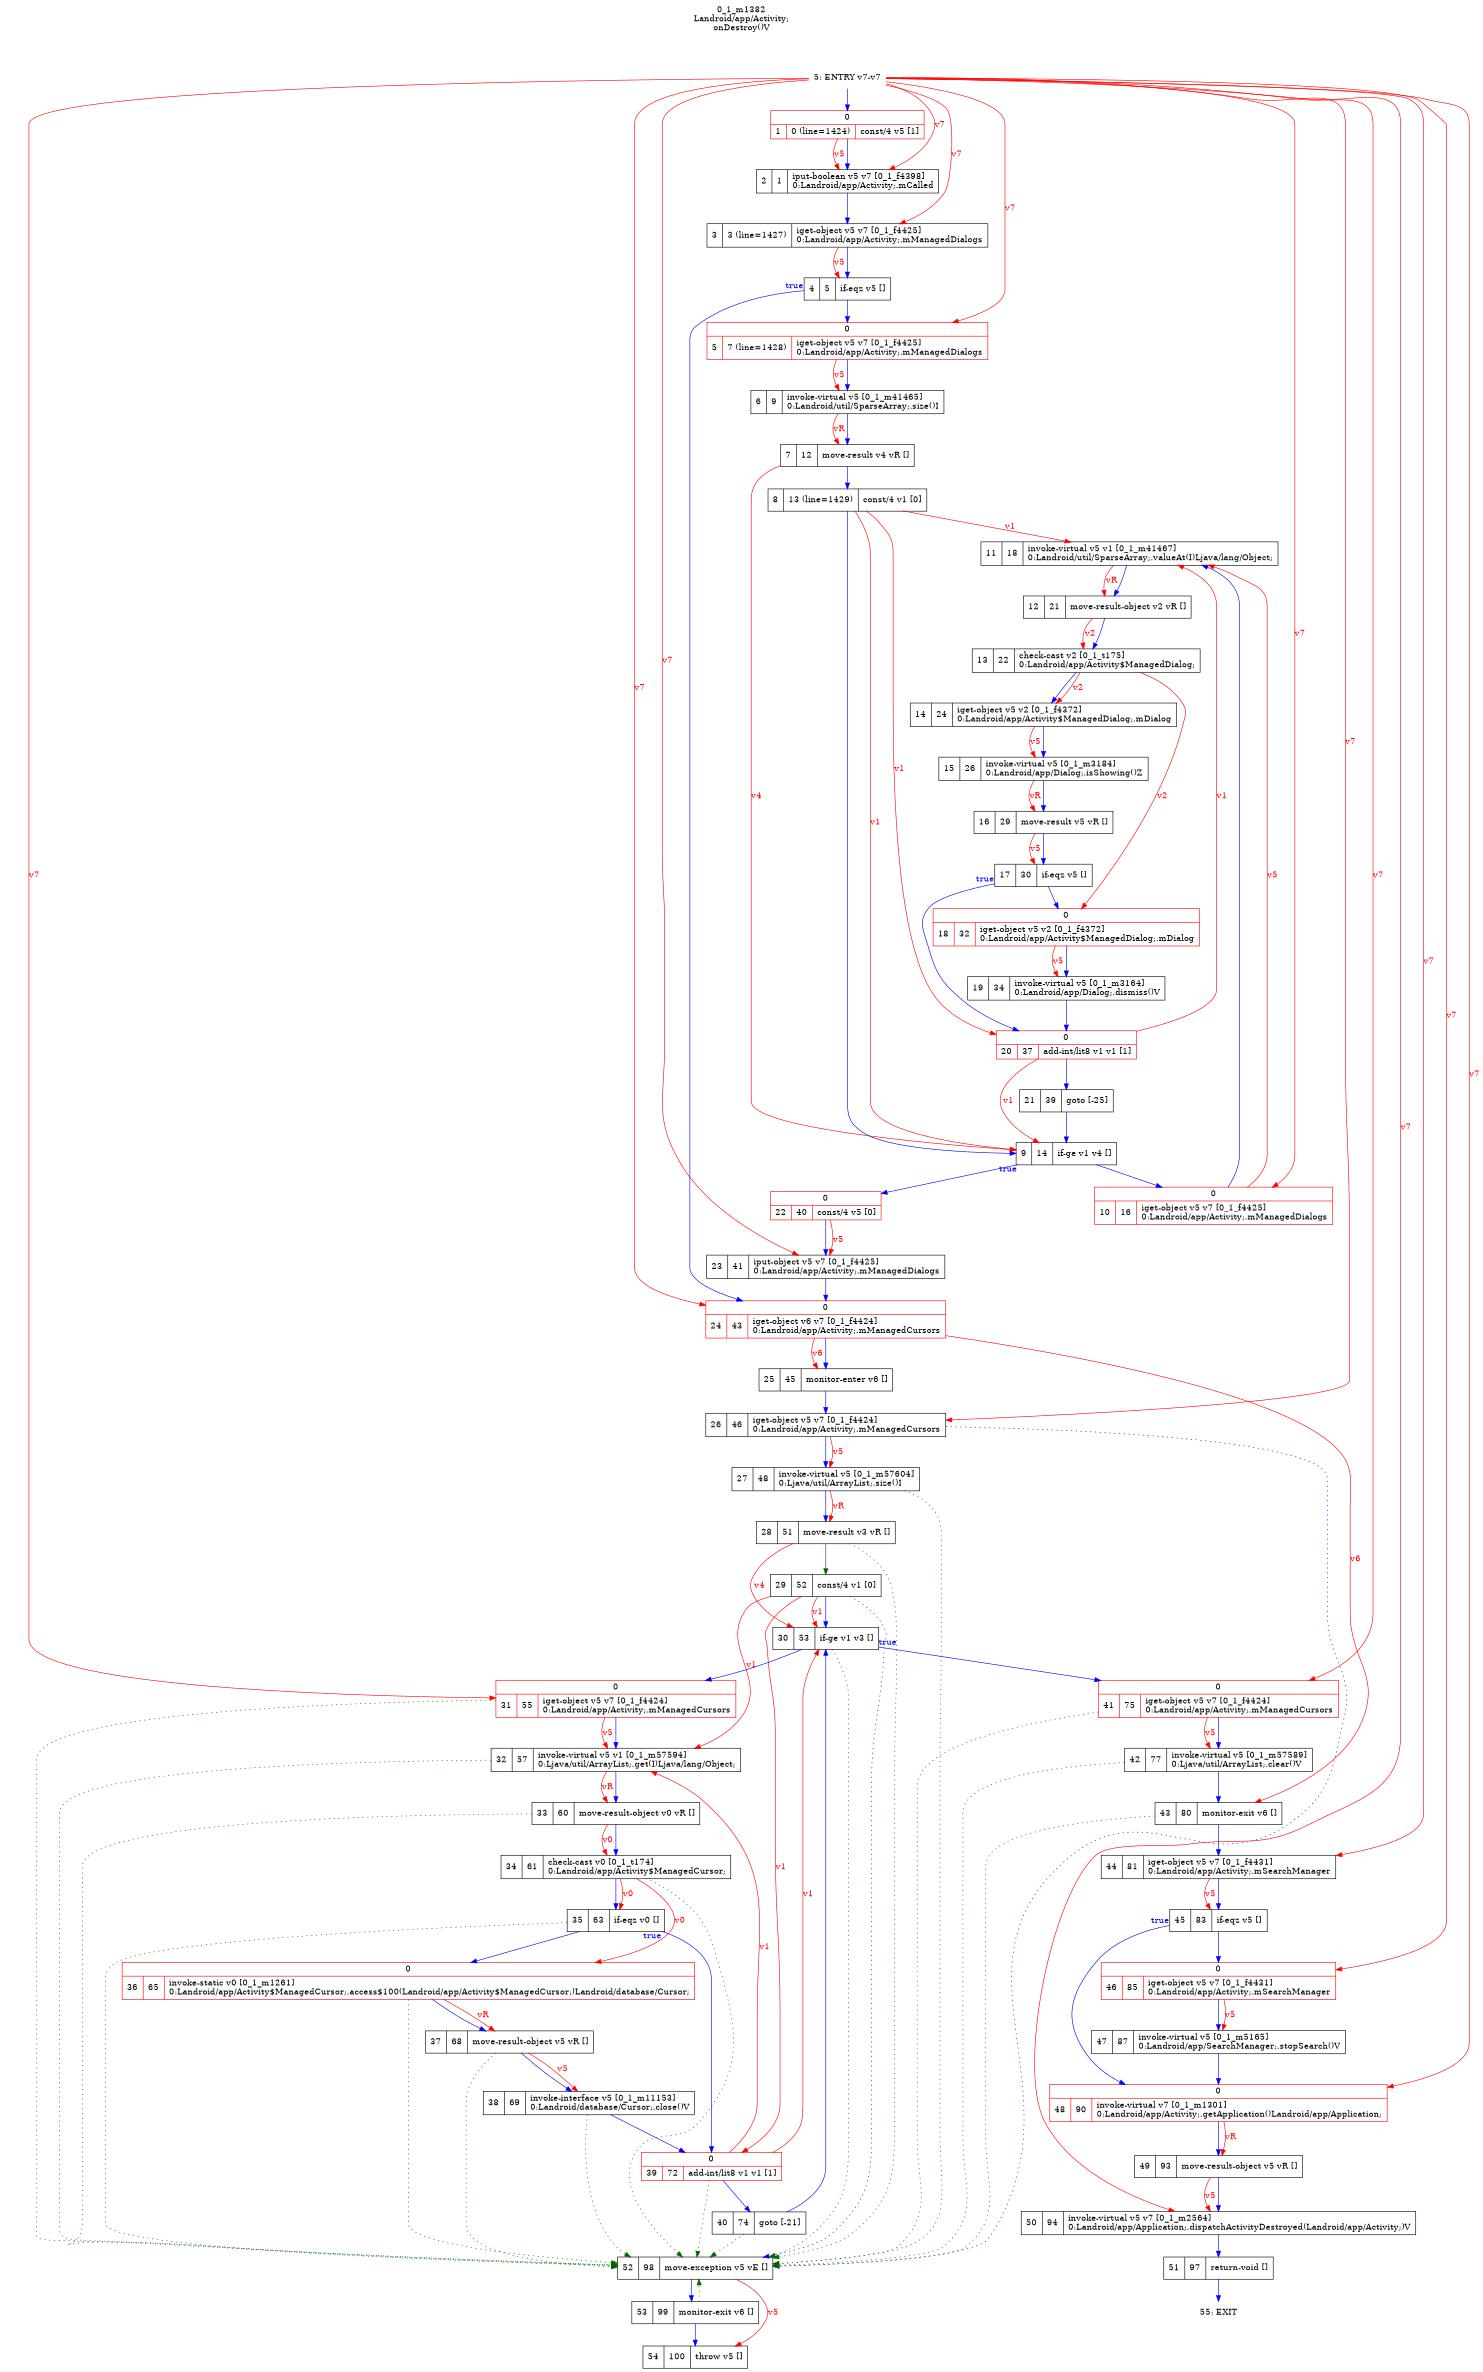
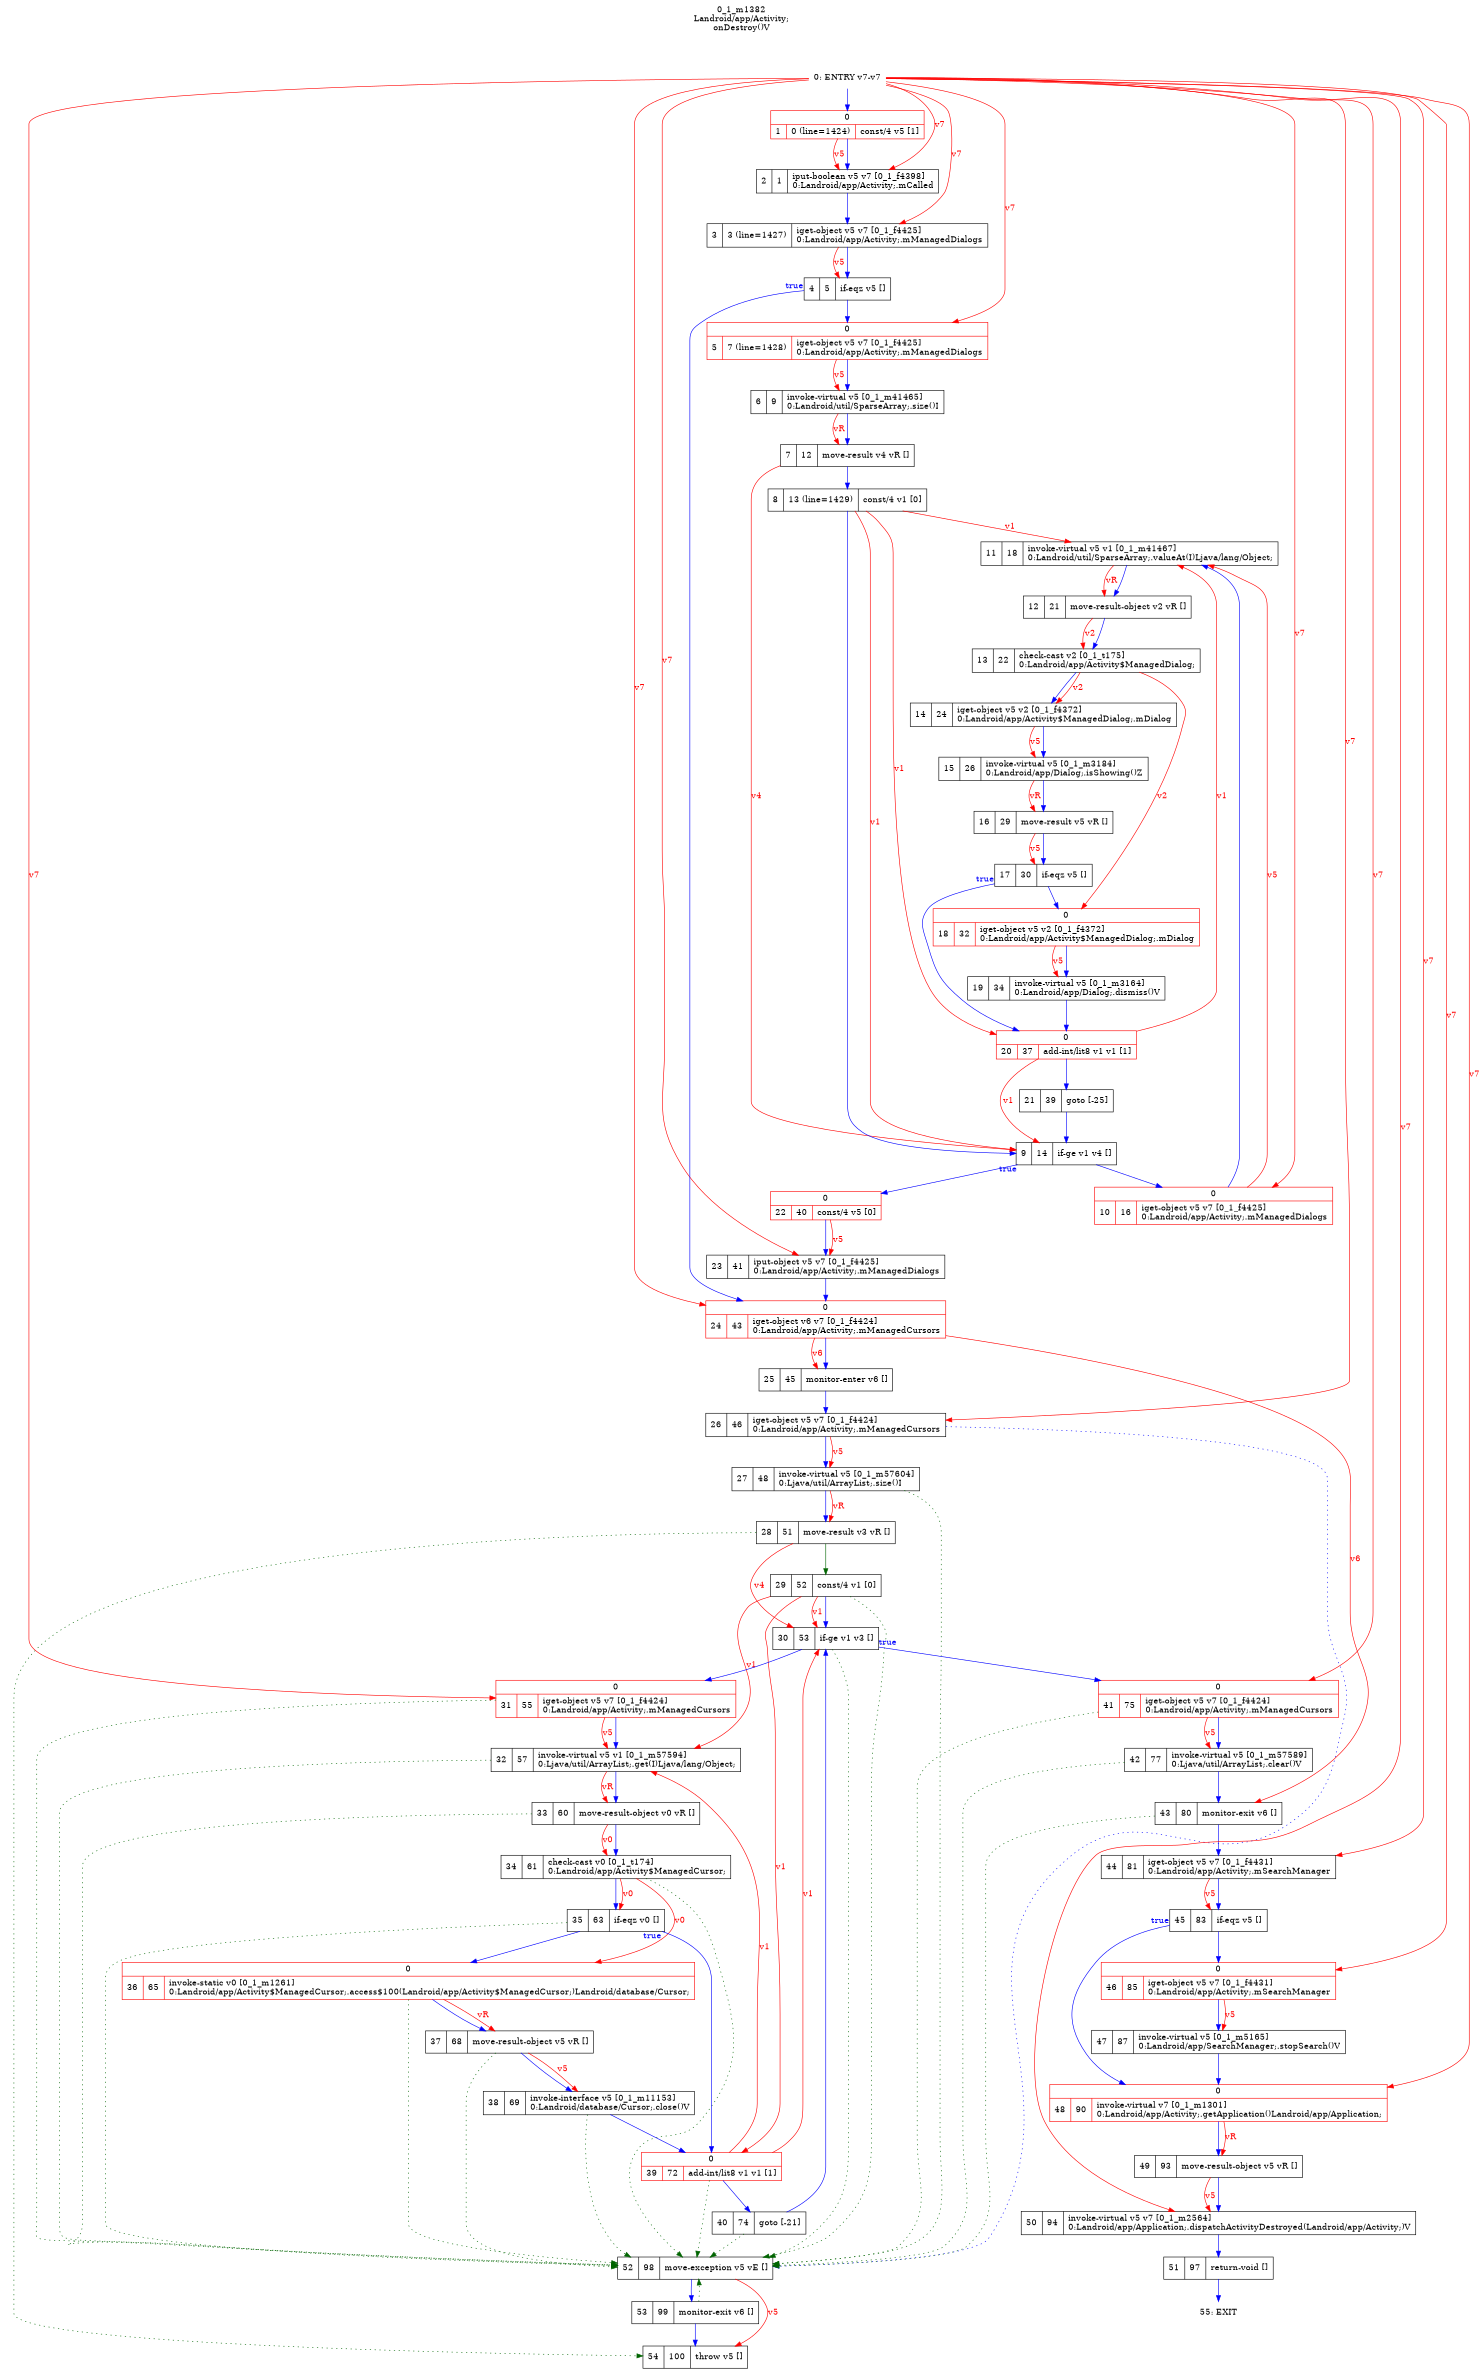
node "5: ENTRY v7-v7": label "5: ENTRY v7-v7" -> "0: ENTRY v7-v7"
edge "28" -> "52": now "28" -> "54"
edge "29" -> "52": color blue -> darkgreen
